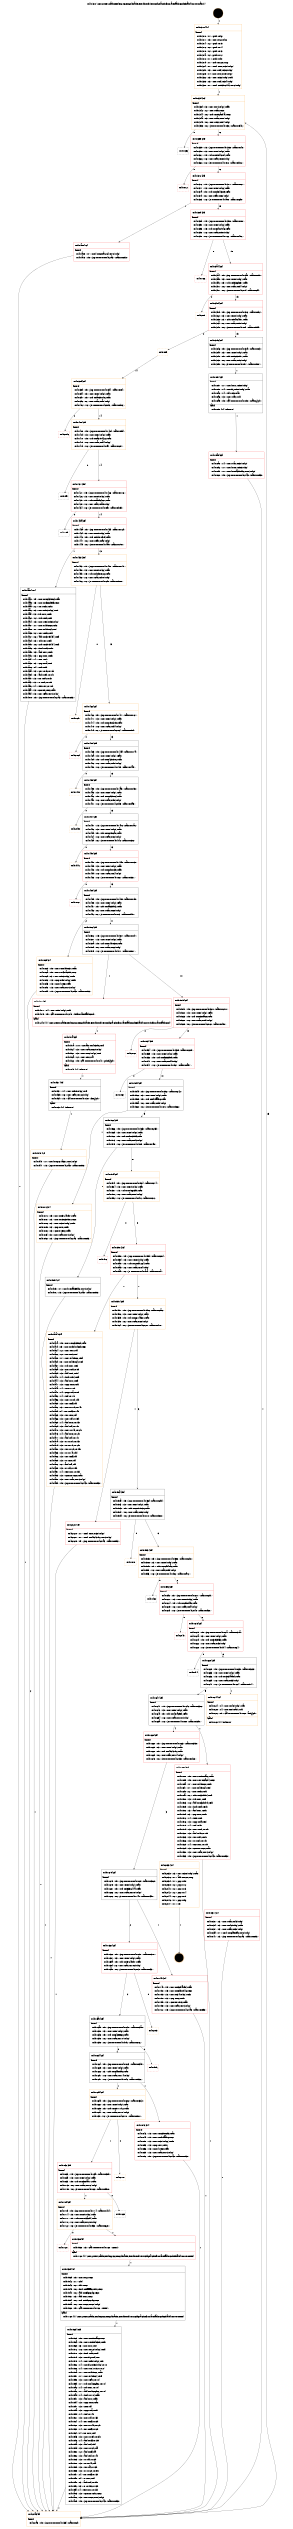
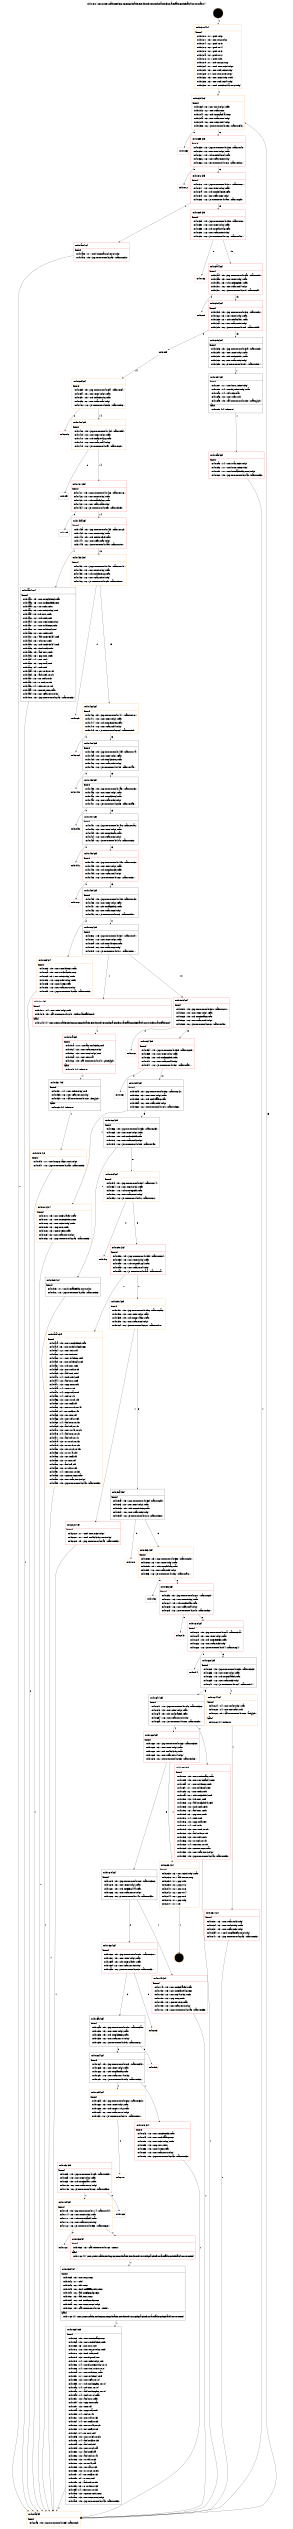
edge "0x401660 [25]" -> "0x402033 [21]": added, label "1"
edge "0x401824 [13]" -> "0x401831 [21]": added, label "1"
edge "0x4016dd [25]" -> "0x4016f6 [25]": removed, label "1"
